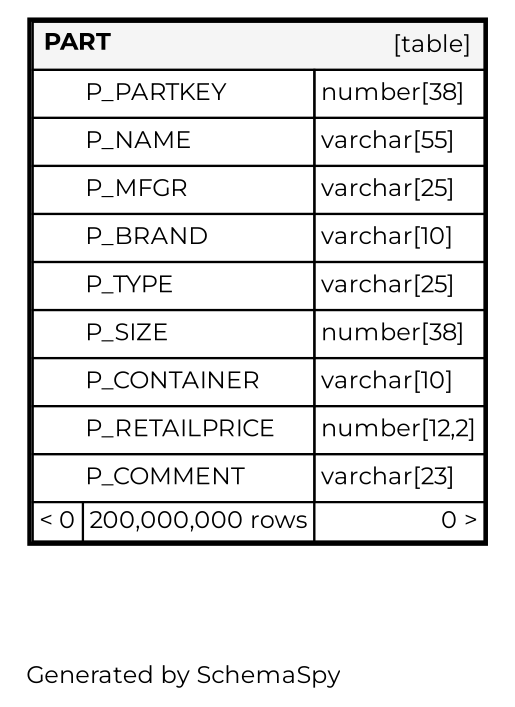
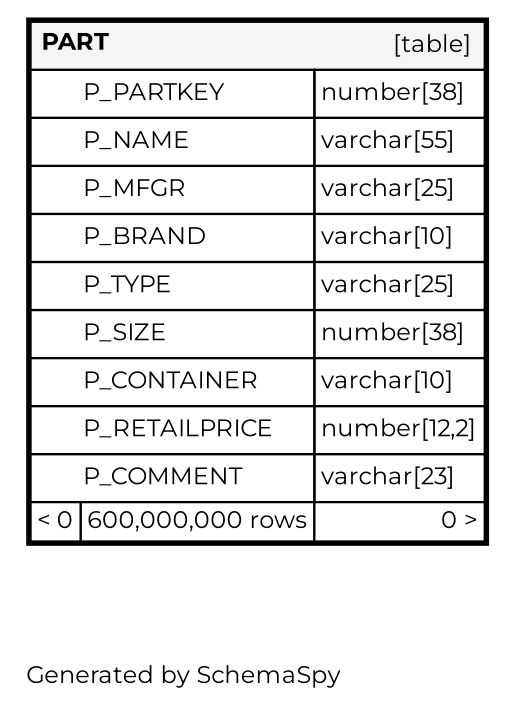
node "PART": text "200,000,000 rows" -> "600,000,000 rows"
